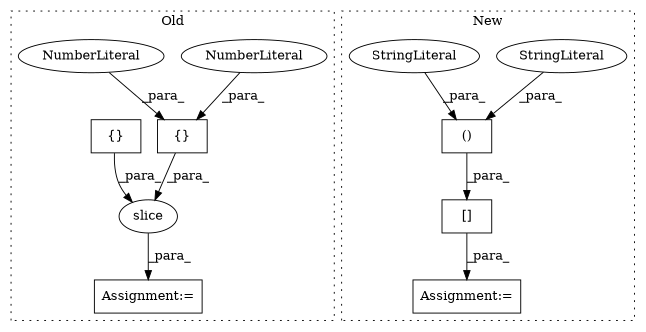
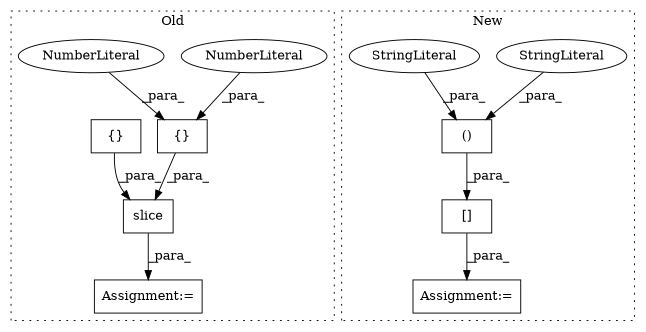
node "slice": shape ellipse -> box
